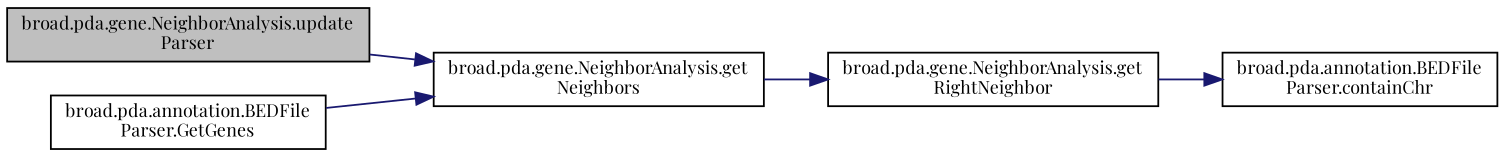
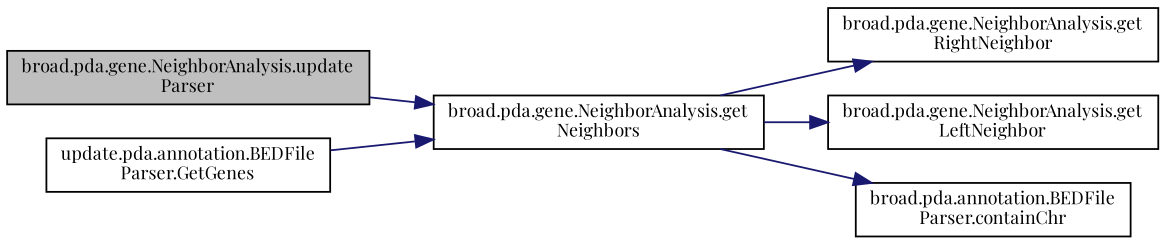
edge "broad.pda.gene.NeighborAnalysis.get RightNeighbor" -> "broad.pda.annotation.BEDFile Parser.containChr": now "broad.pda.gene.NeighborAnalysis.get Neighbors" -> "broad.pda.annotation.BEDFile Parser.containChr"
node "broad.pda.annotation.BEDFile Parser.GetGenes": label "broad.pda.annotation.BEDFile Parser.GetGenes" -> "update.pda.annotation.BEDFile Parser.GetGenes"
node "broad.pda.gene.NeighborAnalysis.get LeftNeighbor": added
